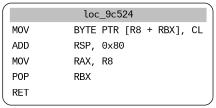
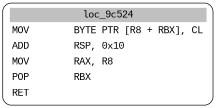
node "loc_9c524": text "ADD        RSP, 0x80" -> "ADD        RSP, 0x10"
